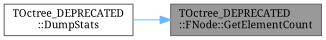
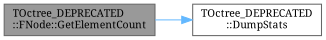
edge "TOctree_DEPRECATED ::DumpStats" -> "TOctree_DEPRECATED ::FNode::GetElementCount": reversed
